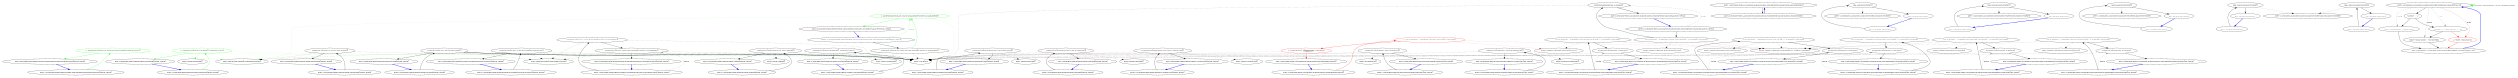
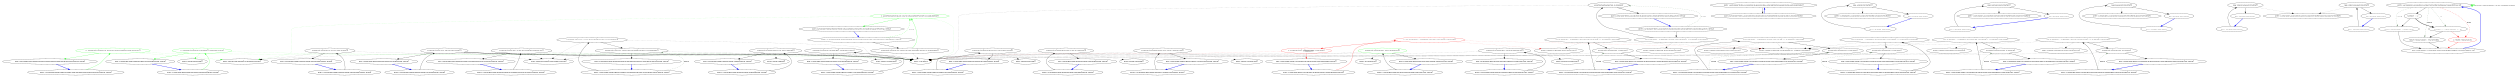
edge "number == 2" -> "number >= 3 && number <= 10": style solid -> bold
node "Assert.Equal(expected, input.ToRoman())": color black -> green
